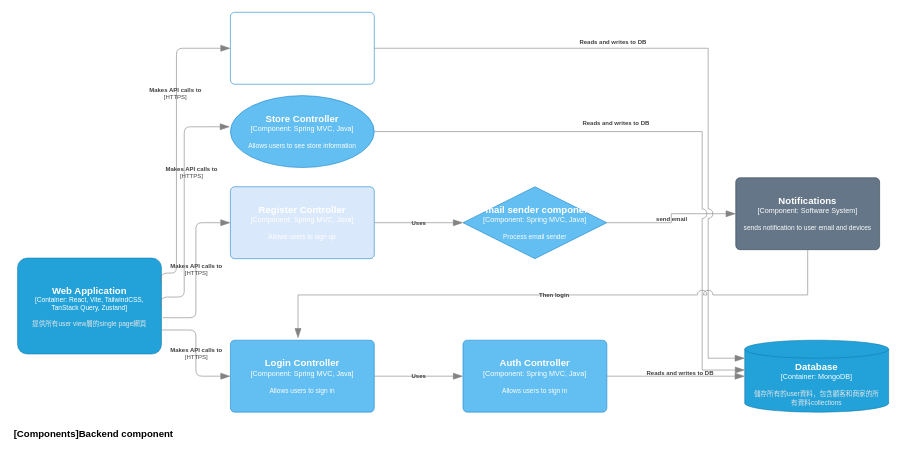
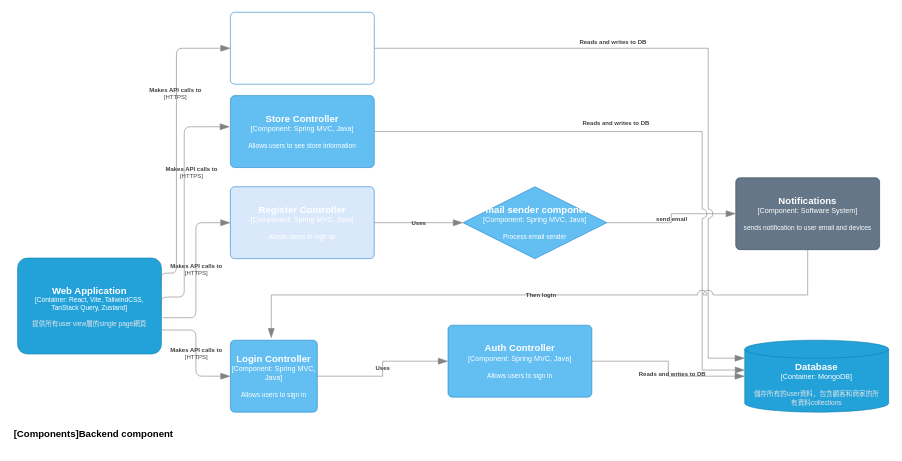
node "Store Controller [Component: Spring MVC, Java] Allows users to see store information": shape ellipse -> rounded rectangle
node "Login Controller [Component: Spring MVC, Java] Allows users to sign in": size 144x72 -> 87x72
node "Auth Controller [Component: Spring MVC, Java] Allows users to sign in": moved (535, 377) -> (520, 362)
